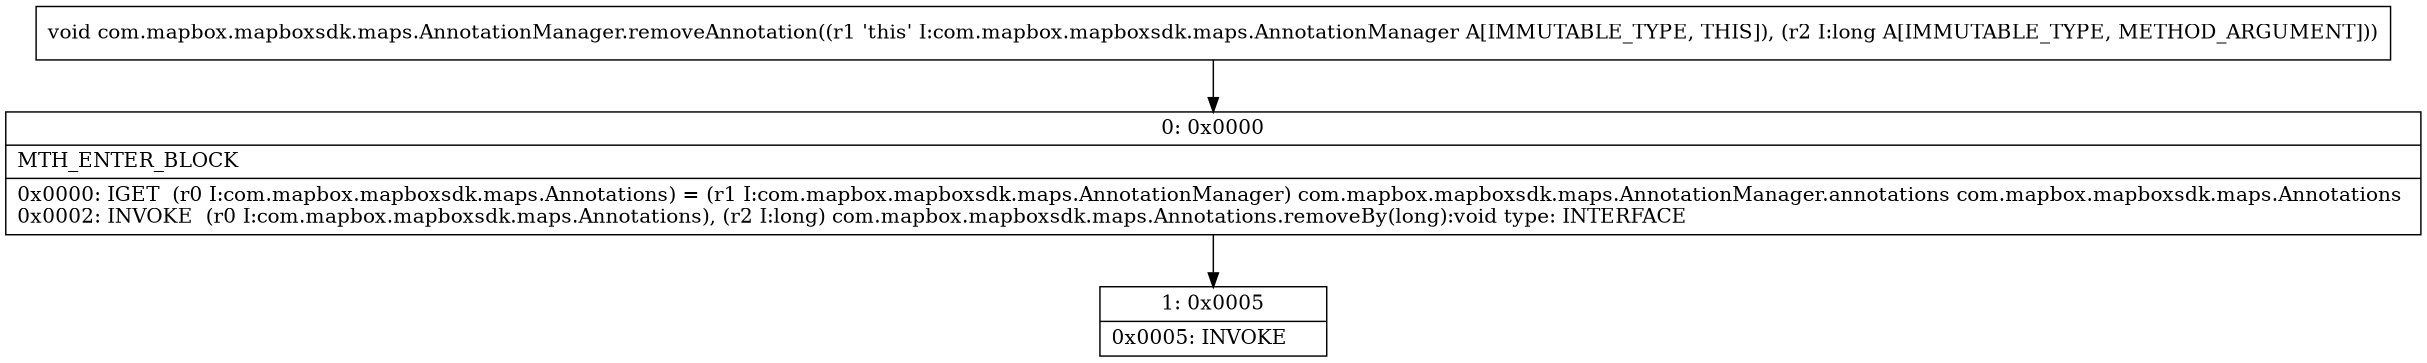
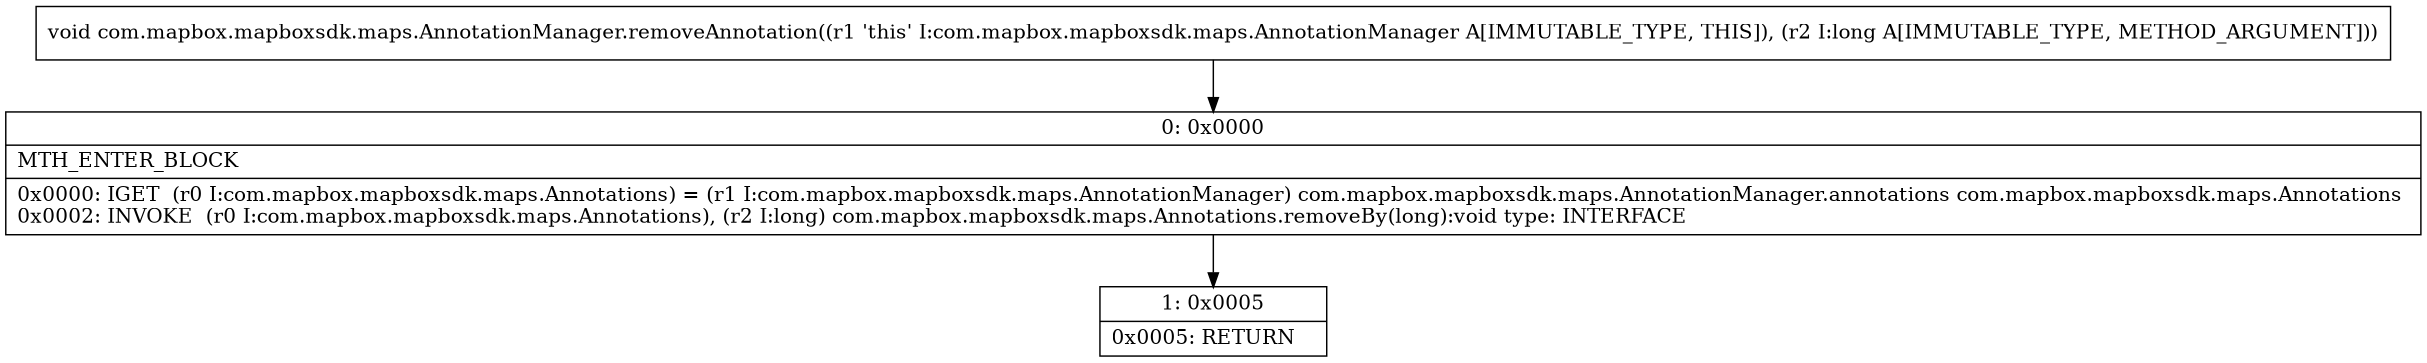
node "1: 0x0005": text "0x0005: INVOKE" -> "0x0005: RETURN"
